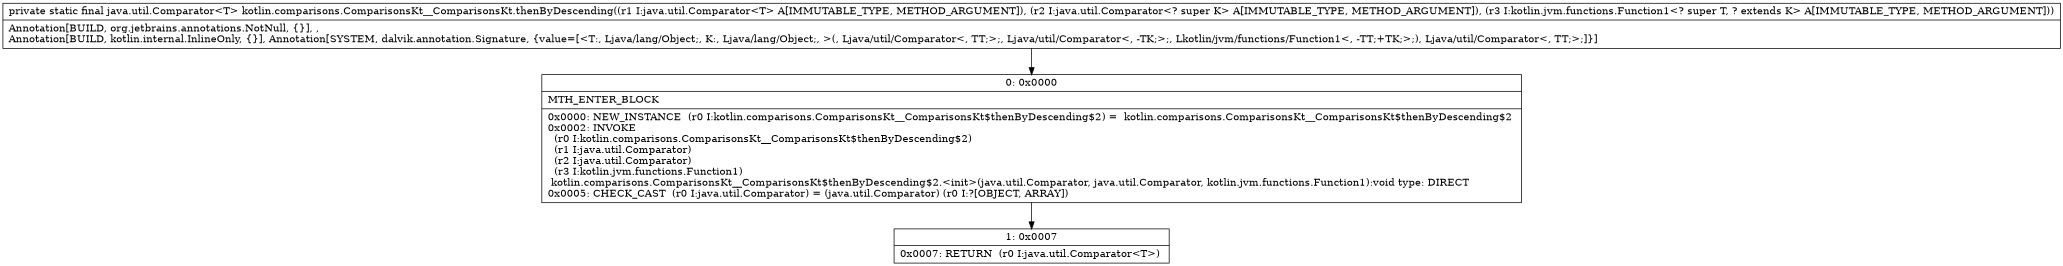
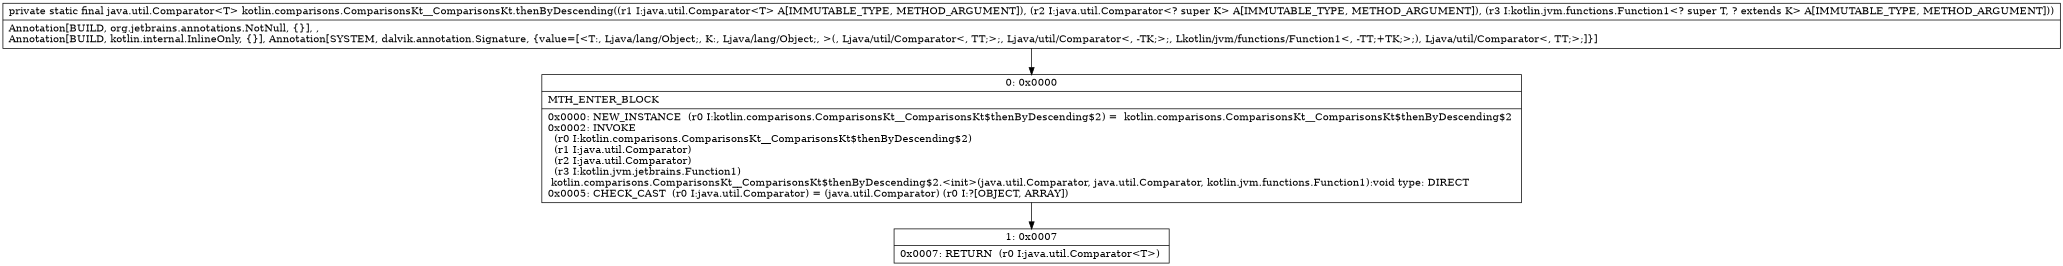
node "0: 0x0000": text "(r3 I:kotlin.jvm.functions.Function1)" -> "(r3 I:kotlin.jvm.jetbrains.Function1)"
